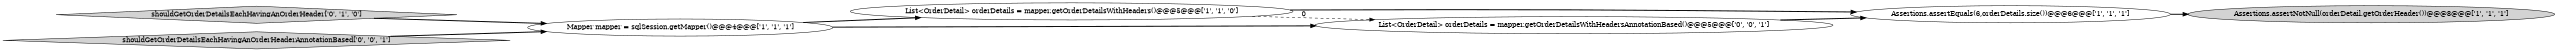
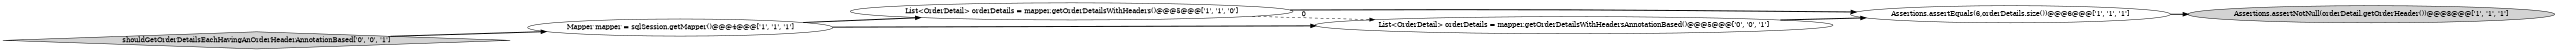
node "shouldGetOrderDetailsEachHavingAnOrderHeader['0', '1', '0']": removed
